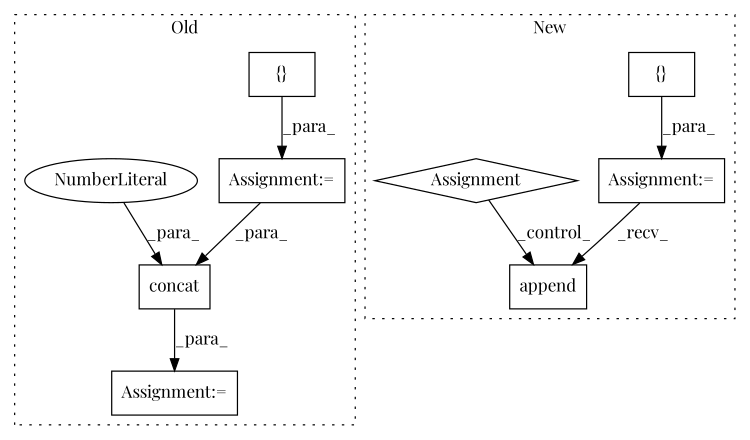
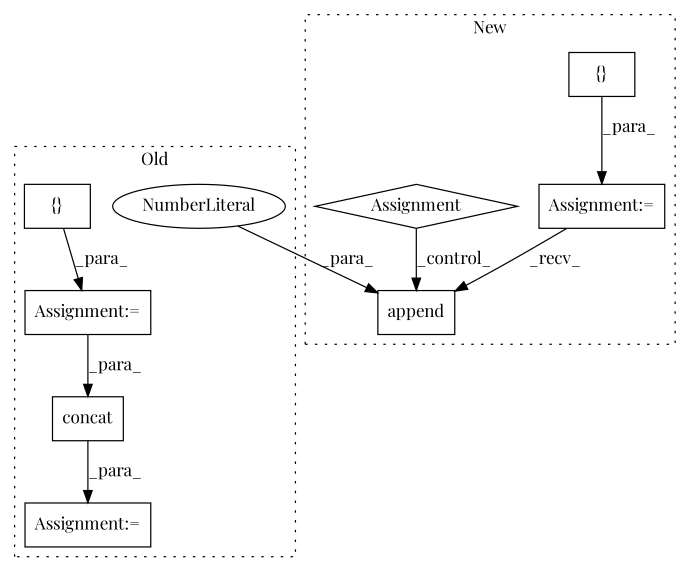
edge "NumberLiteral" -> "concat": now "NumberLiteral" -> "append"
